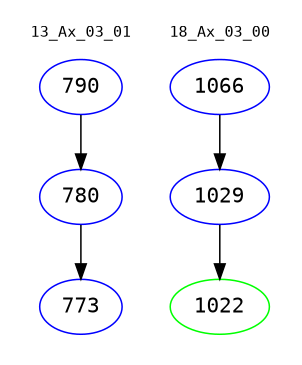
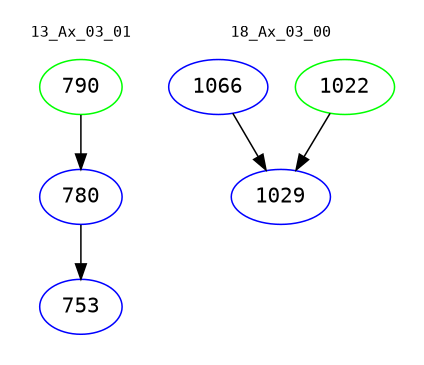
node "790": color blue -> green
edge "1029" -> "1022": reversed
node "773": label "773" -> "753"
